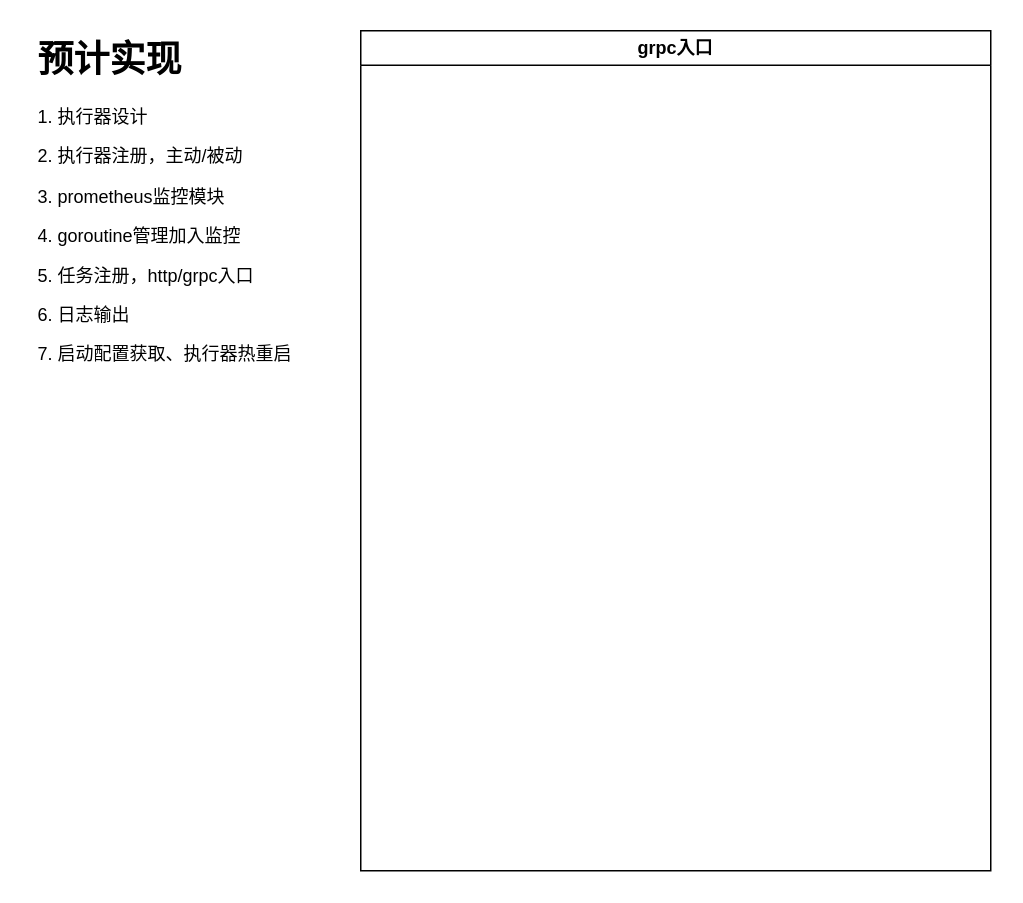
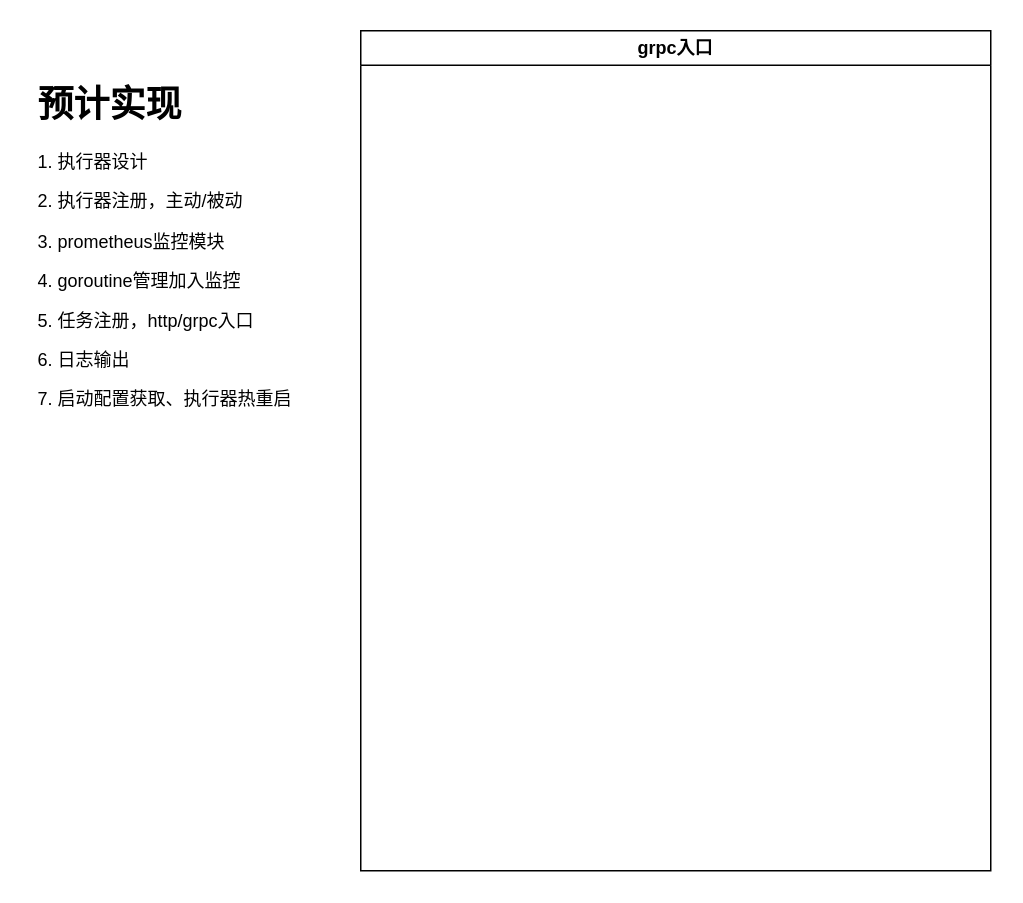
node "预计实现1. 执行器设计 2. 执行器注册，主动/被动 3. prometheus监控模块 4. goroutine管理加入监控 5. 任务注册，http/grpc入口 6. 日志输出 7. 启动配置获取、执行器热重启": moved (181, 203) -> (181, 248)
